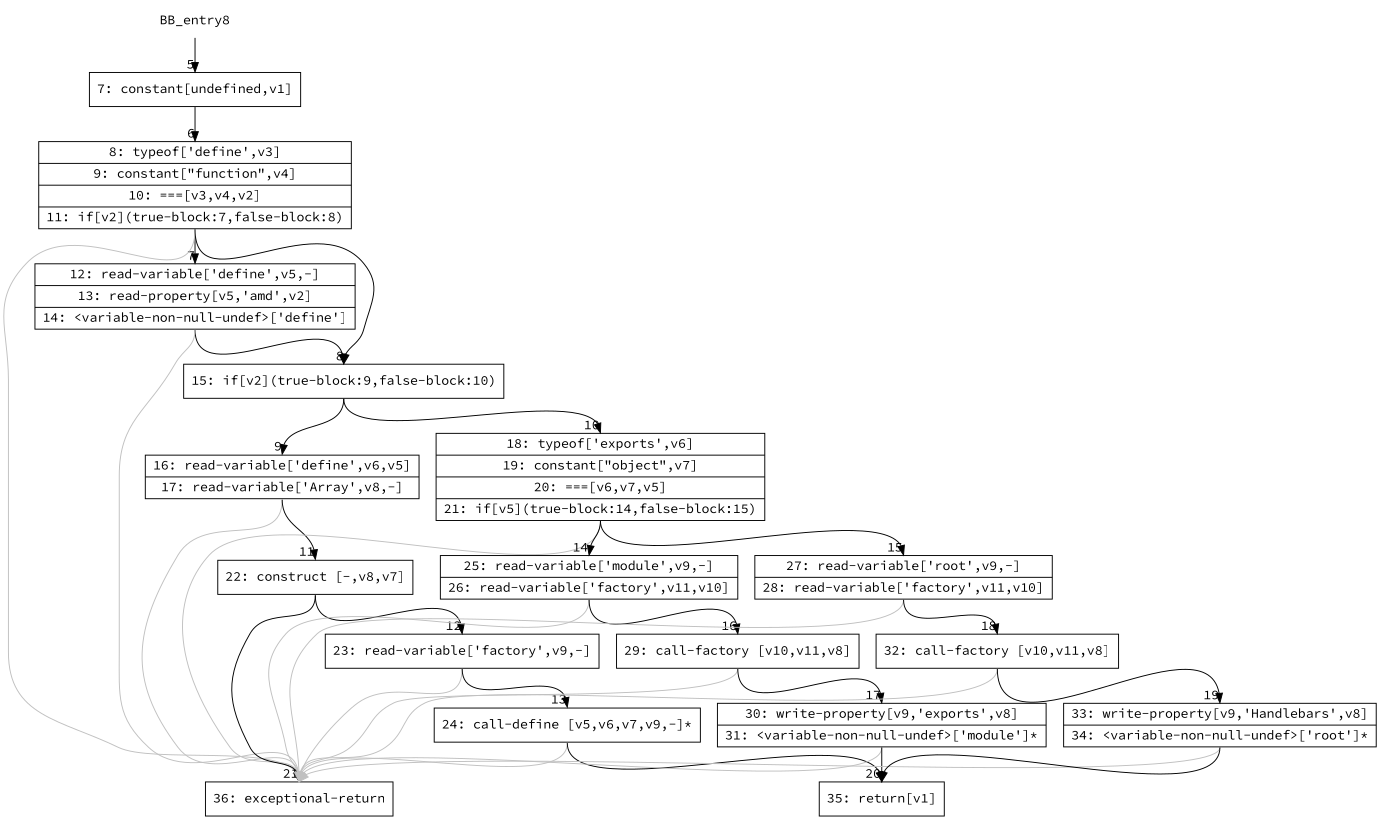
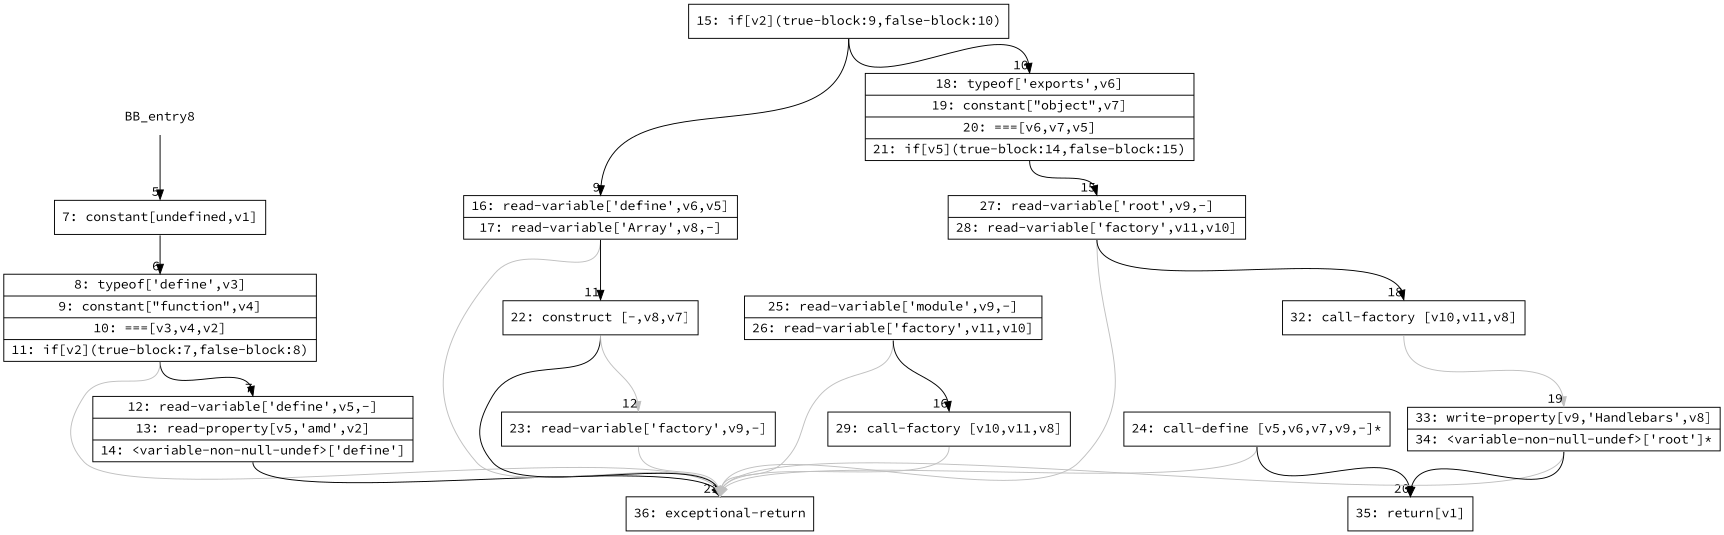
edge "8: typeof['define',v3]" -> "15: if[v2](true-block:9,false-block:10)": removed
edge "12: read-variable['define',v5,-]" -> "15: if[v2](true-block:9,false-block:10)": removed
edge "18: typeof['exports',v6]" -> "25: read-variable['module',v9,-]": removed
edge "18: typeof['exports',v6]" -> "36: exceptional-return": removed
edge "22: construct [-,v8,v7]" -> "23: read-variable['factory',v9,-]": color black -> gray
edge "12: read-variable['define',v5,-]" -> "36: exceptional-return": color gray -> black
edge "32: call-factory [v10,v11,v8]" -> "33: write-property[v9,'Handlebars',v8]": color black -> gray
edge "23: read-variable['factory',v9,-]" -> "24: call-define [v5,v6,v7,v9,-]*": removed
edge "32: call-factory [v10,v11,v8]" -> "36: exceptional-return": removed
node "30: write-property[v9,'exports',v8]": removed
